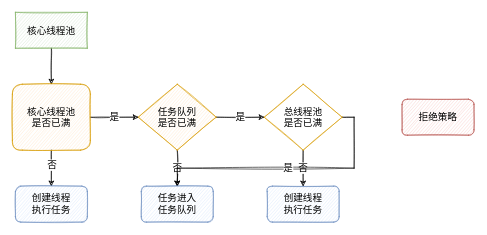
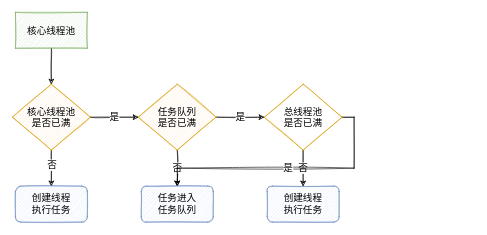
node "核心线程池 是否已满": shape rounded rectangle -> diamond
node "拒绝策略": removed
